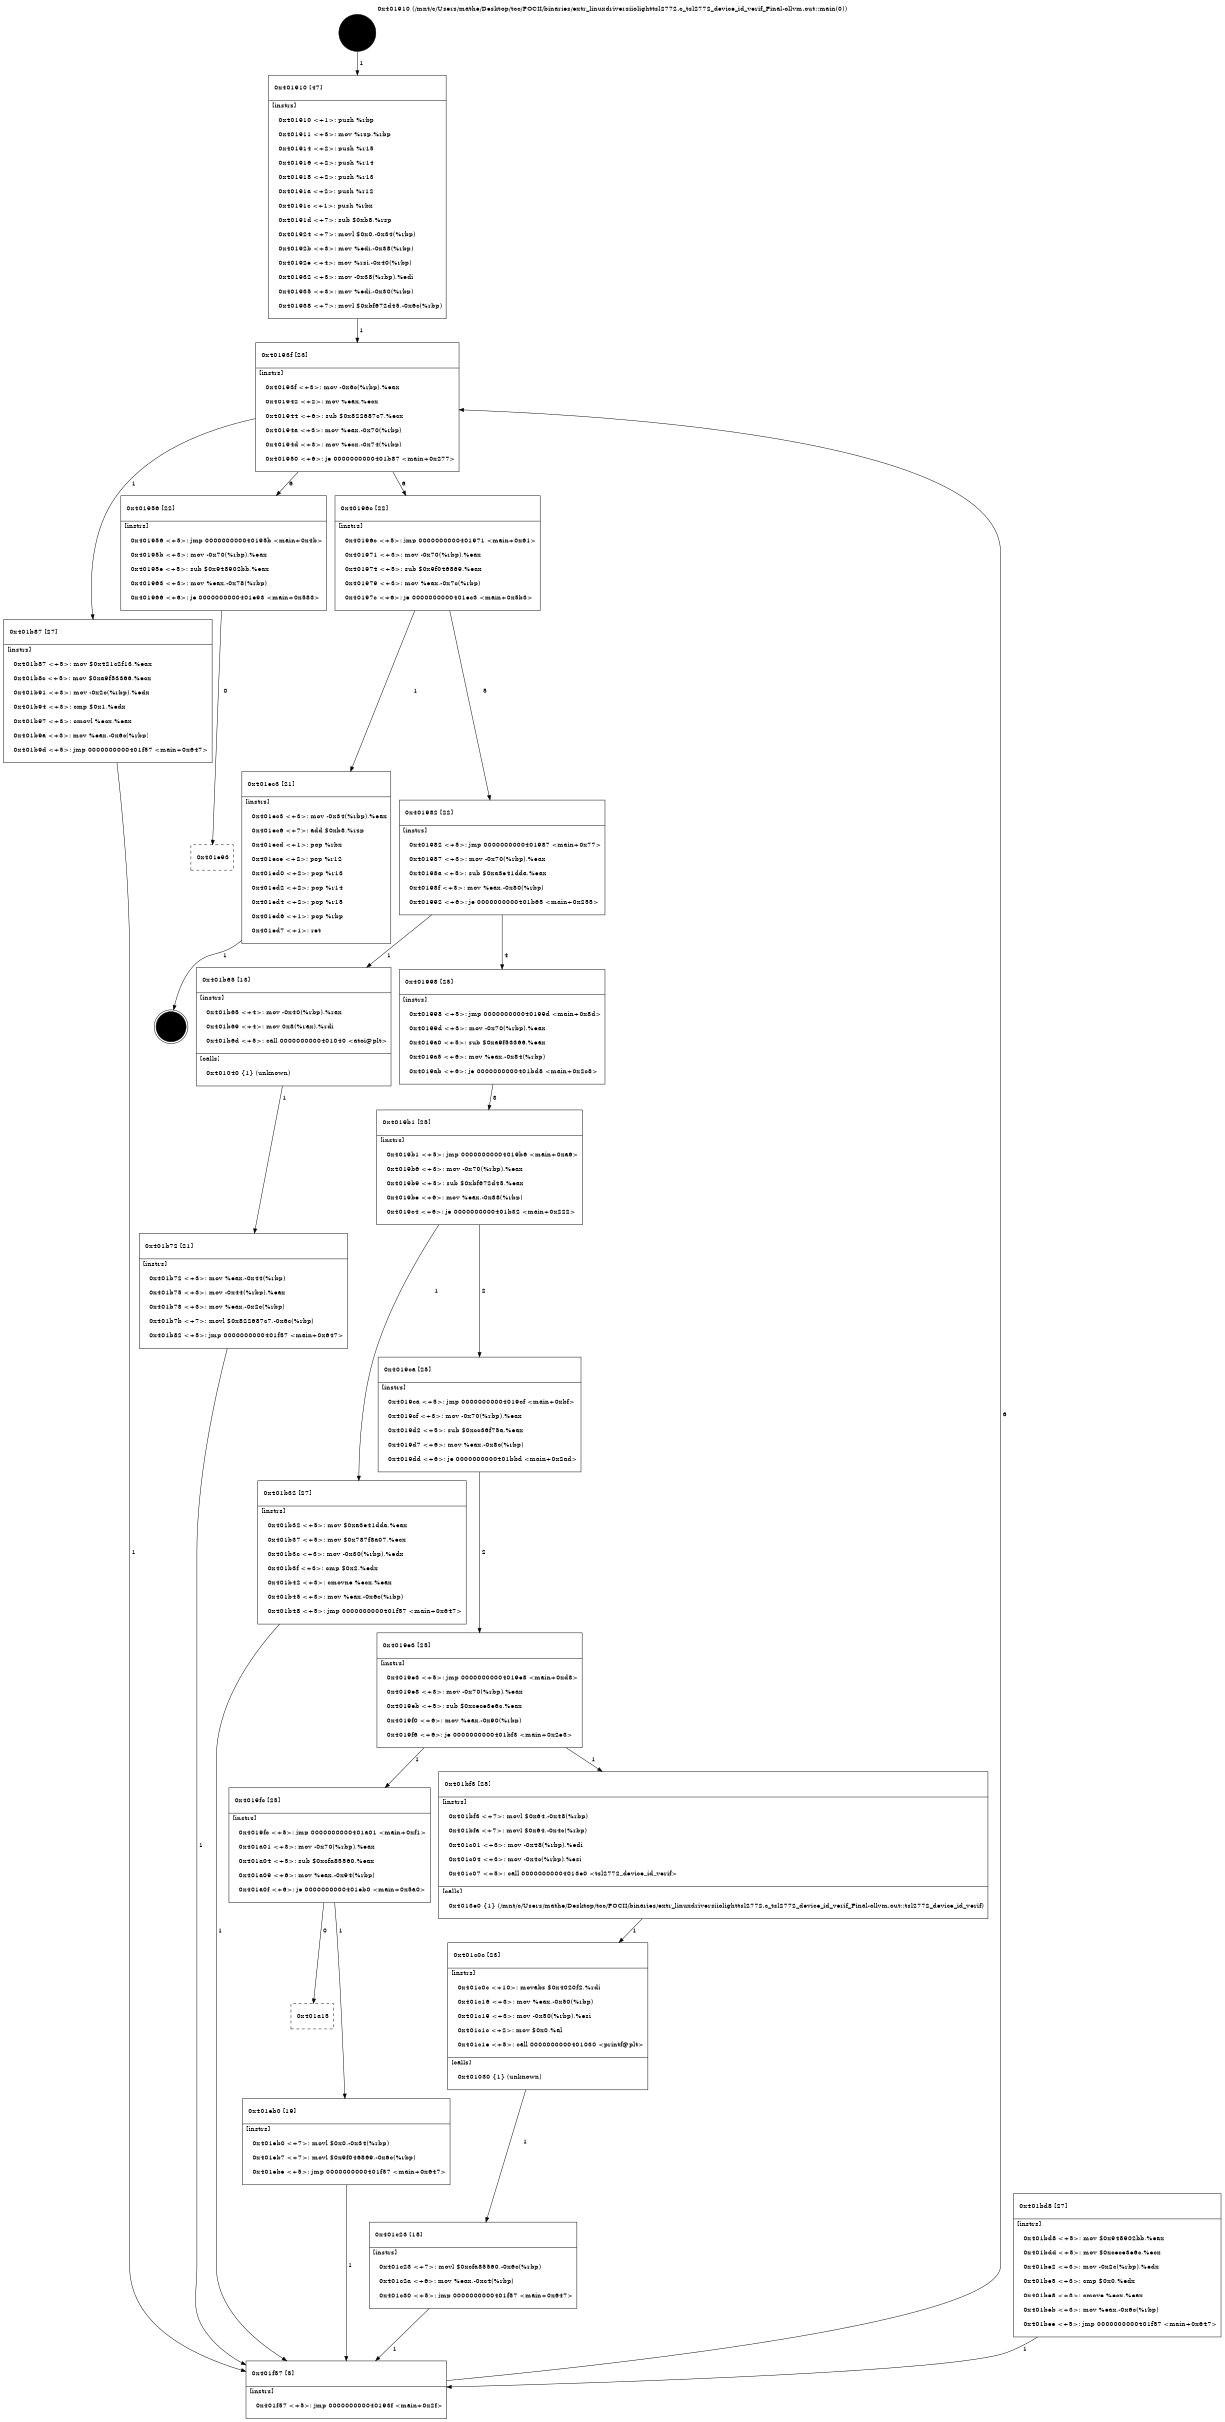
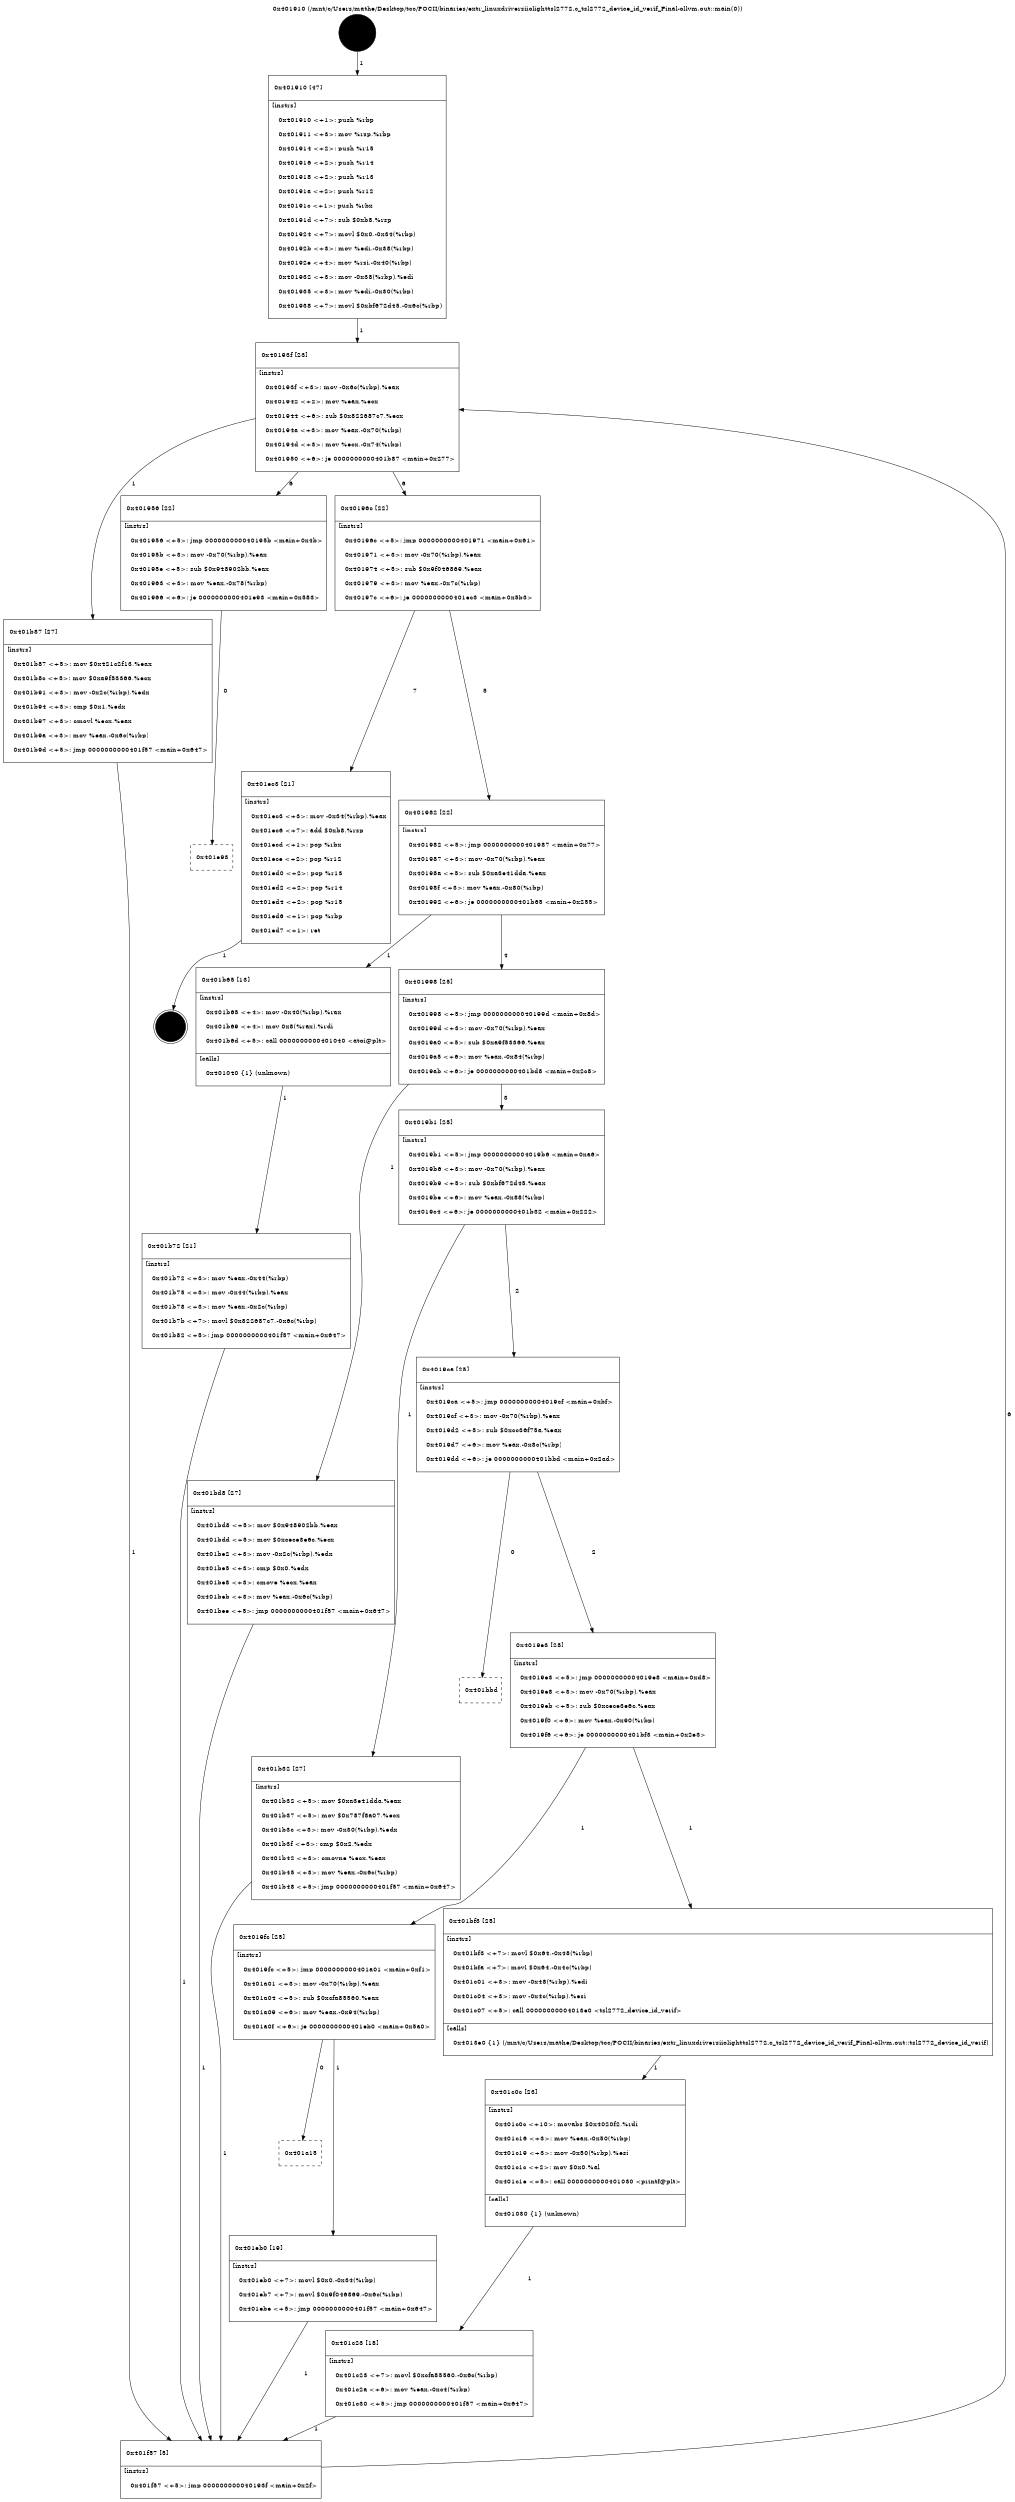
edge "0x40196c [22]" -> "0x401ec3 [21]": label " 1" -> " 7"
edge "0x401998 [25]" -> "0x401bd8 [27]": added, label "1"
node "0x401bbd": added
